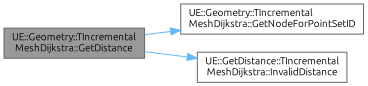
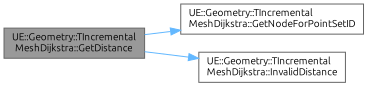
node "UE::GetDistance::TIncremental MeshDijkstra::InvalidDistance": label "UE::GetDistance::TIncremental MeshDijkstra::InvalidDistance" -> "UE::Geometry::TIncremental MeshDijkstra::InvalidDistance"
